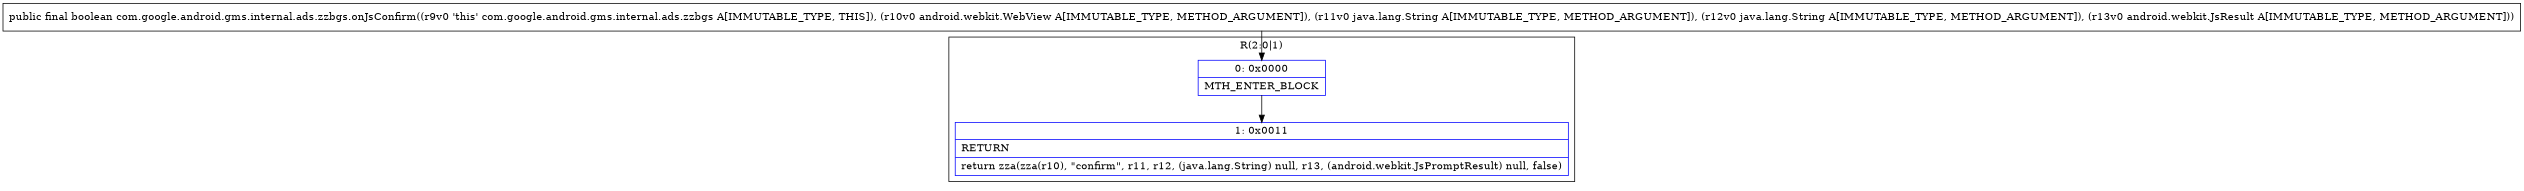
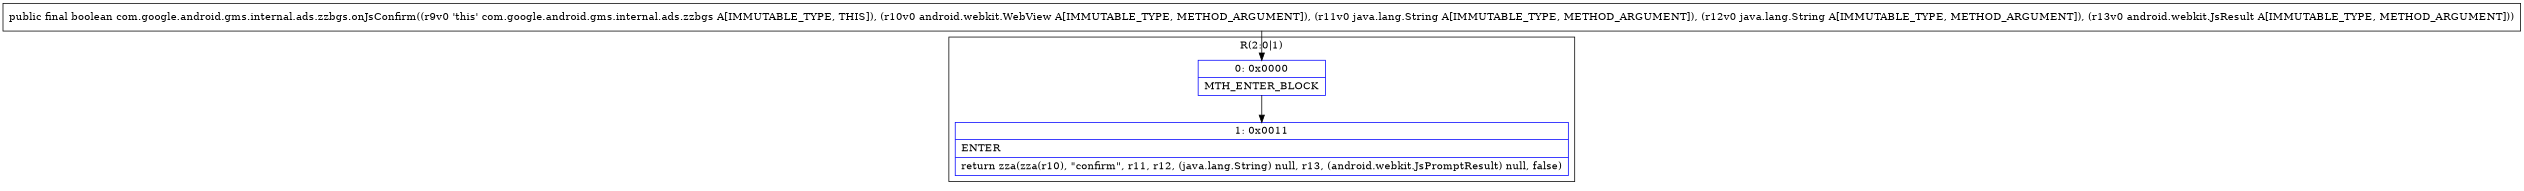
node "1: 0x0011": text "RETURN" -> "ENTER"
